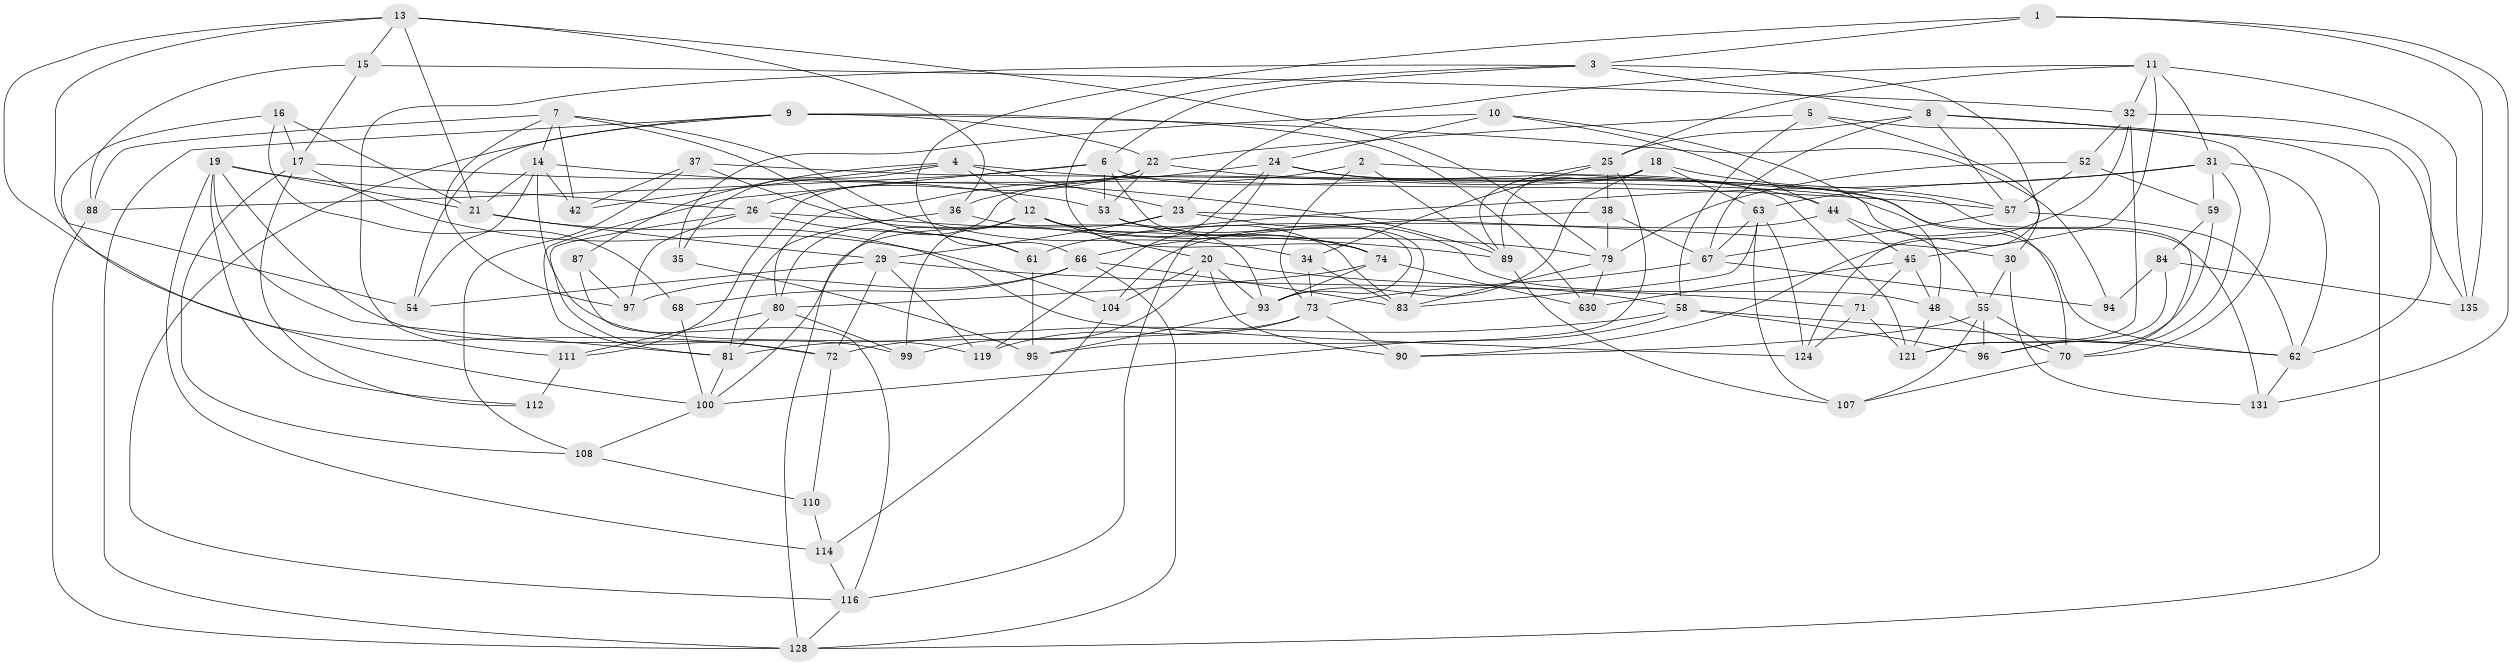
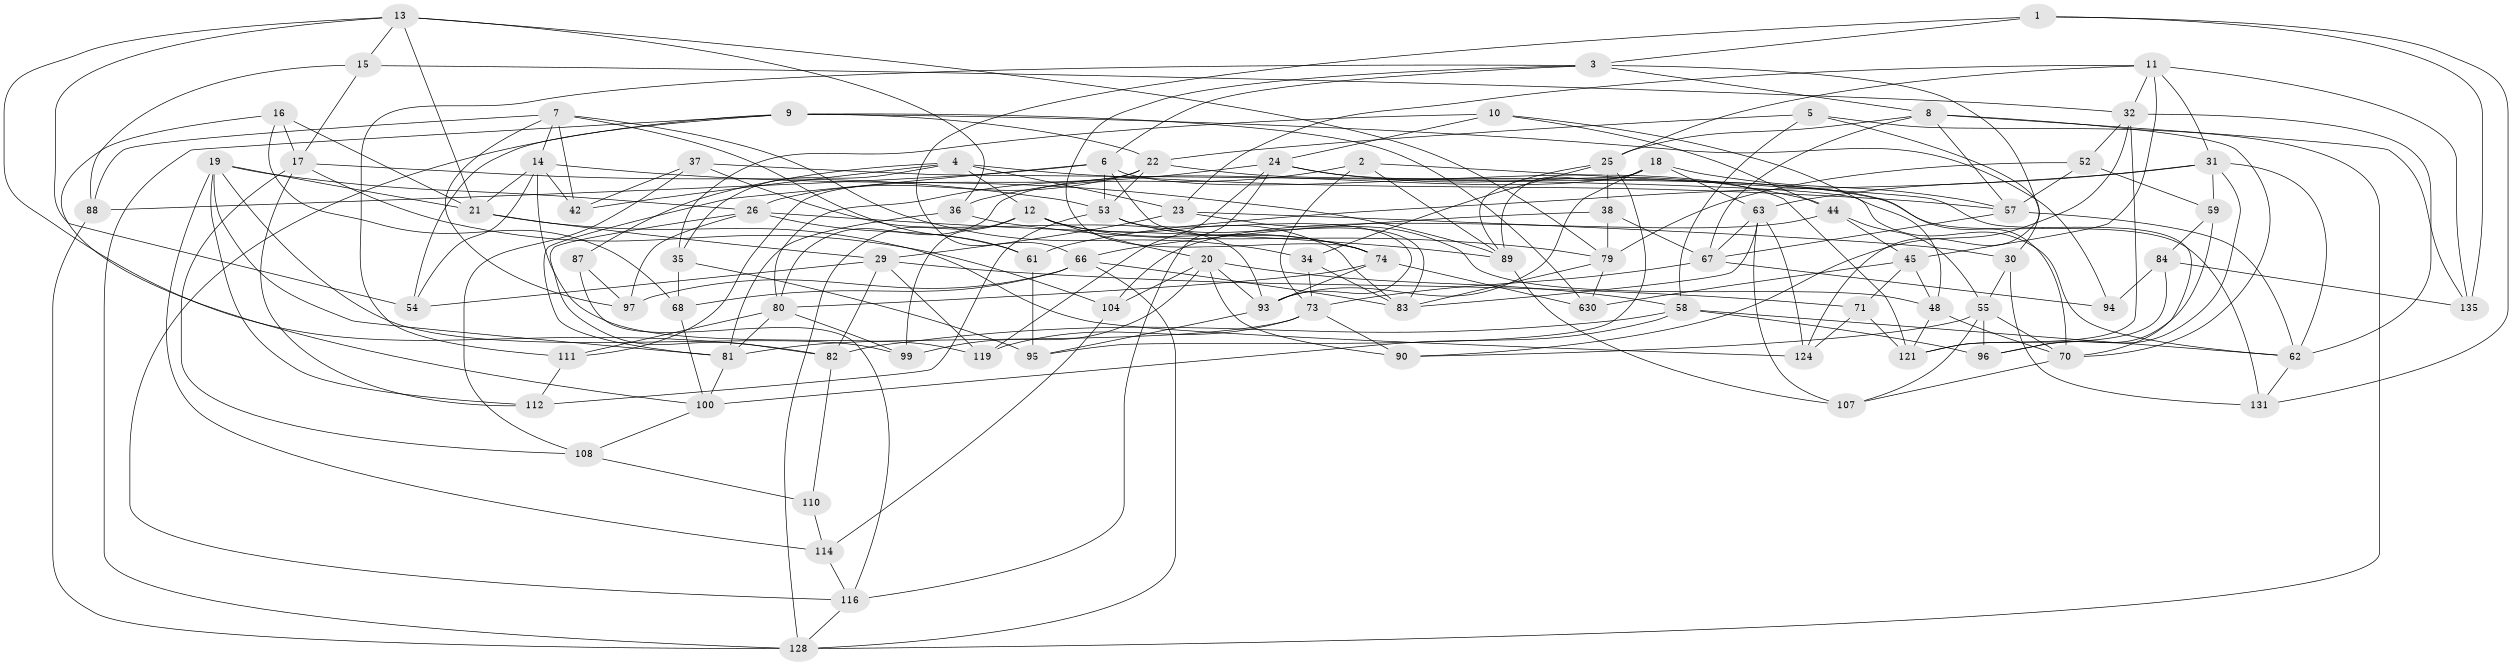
edge "23" -- "100": removed
edge "35" -- "68": added
node "72": label "72" -> "82"
edge "53" -- "112": added
